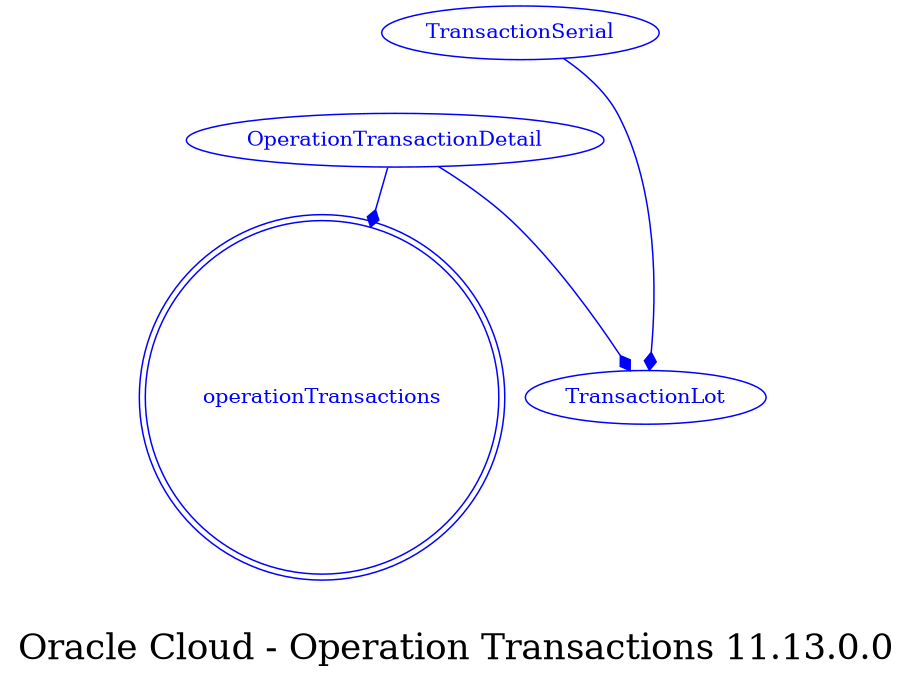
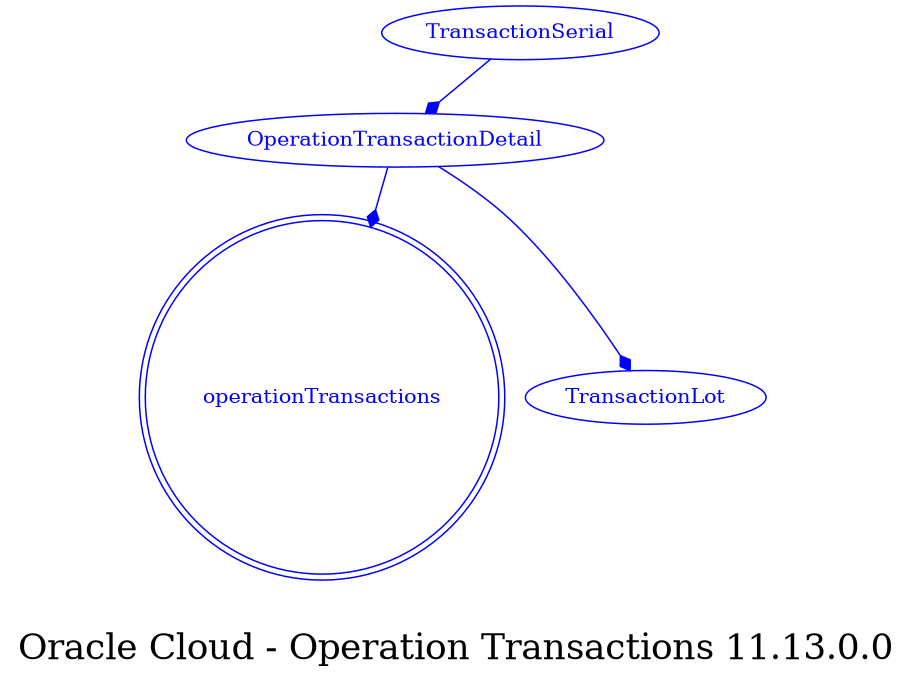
edge "TransactionSerial" -> "TransactionLot": now "TransactionSerial" -> "OperationTransactionDetail"
